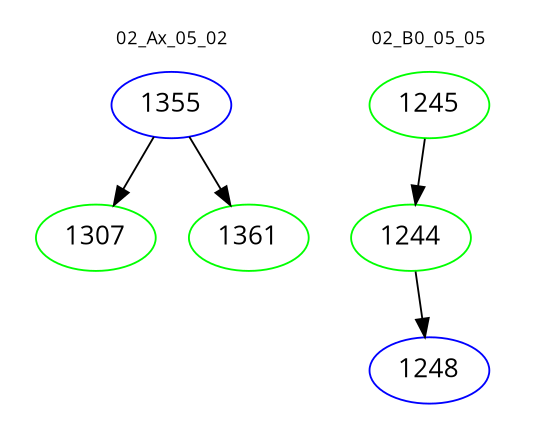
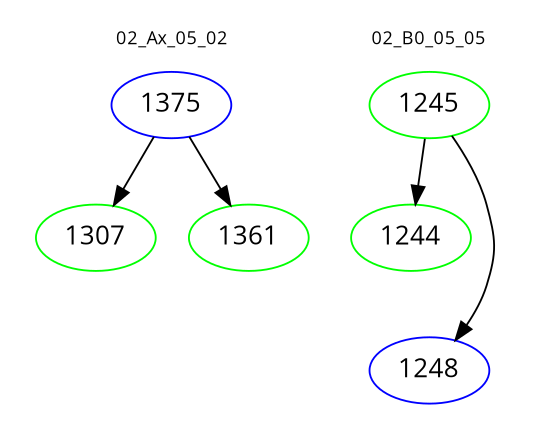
node "1355": label "1355" -> "1375"
edge "1244" -> "1248": now "1245" -> "1248"
